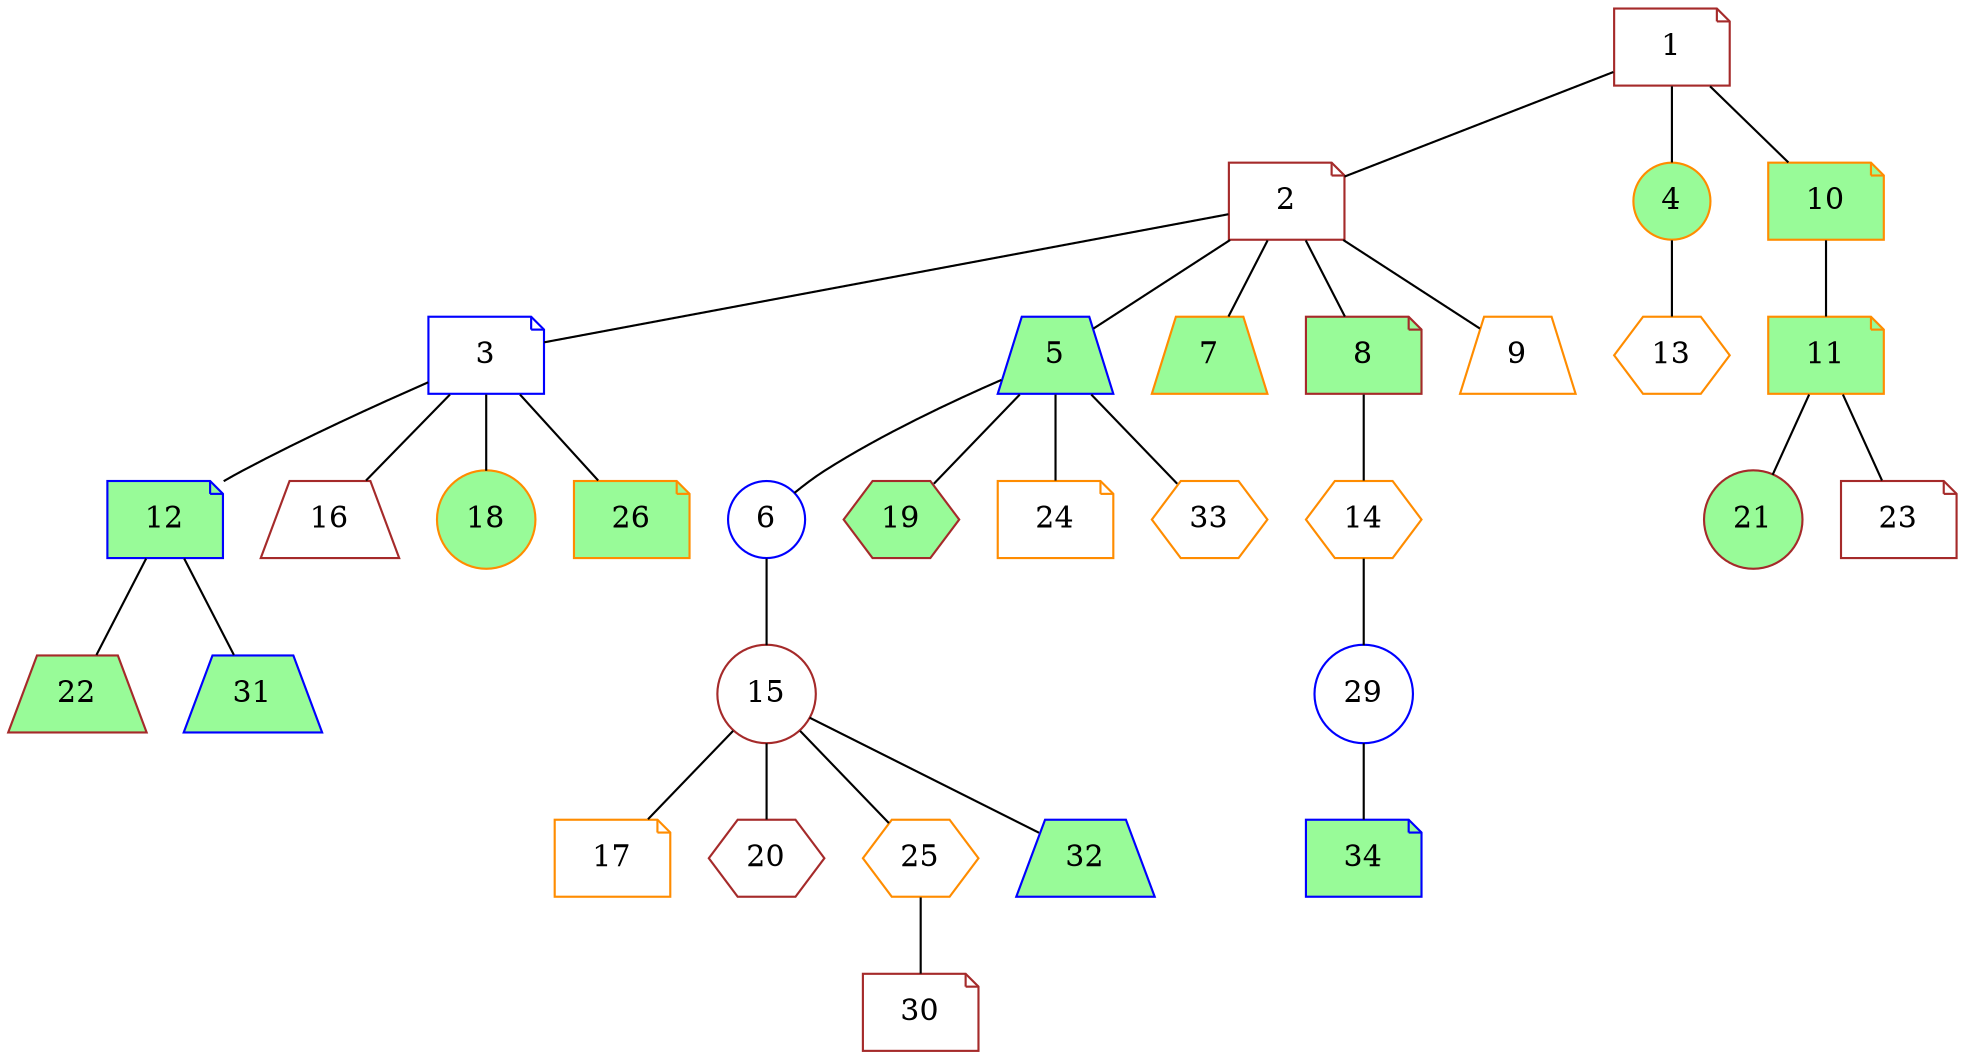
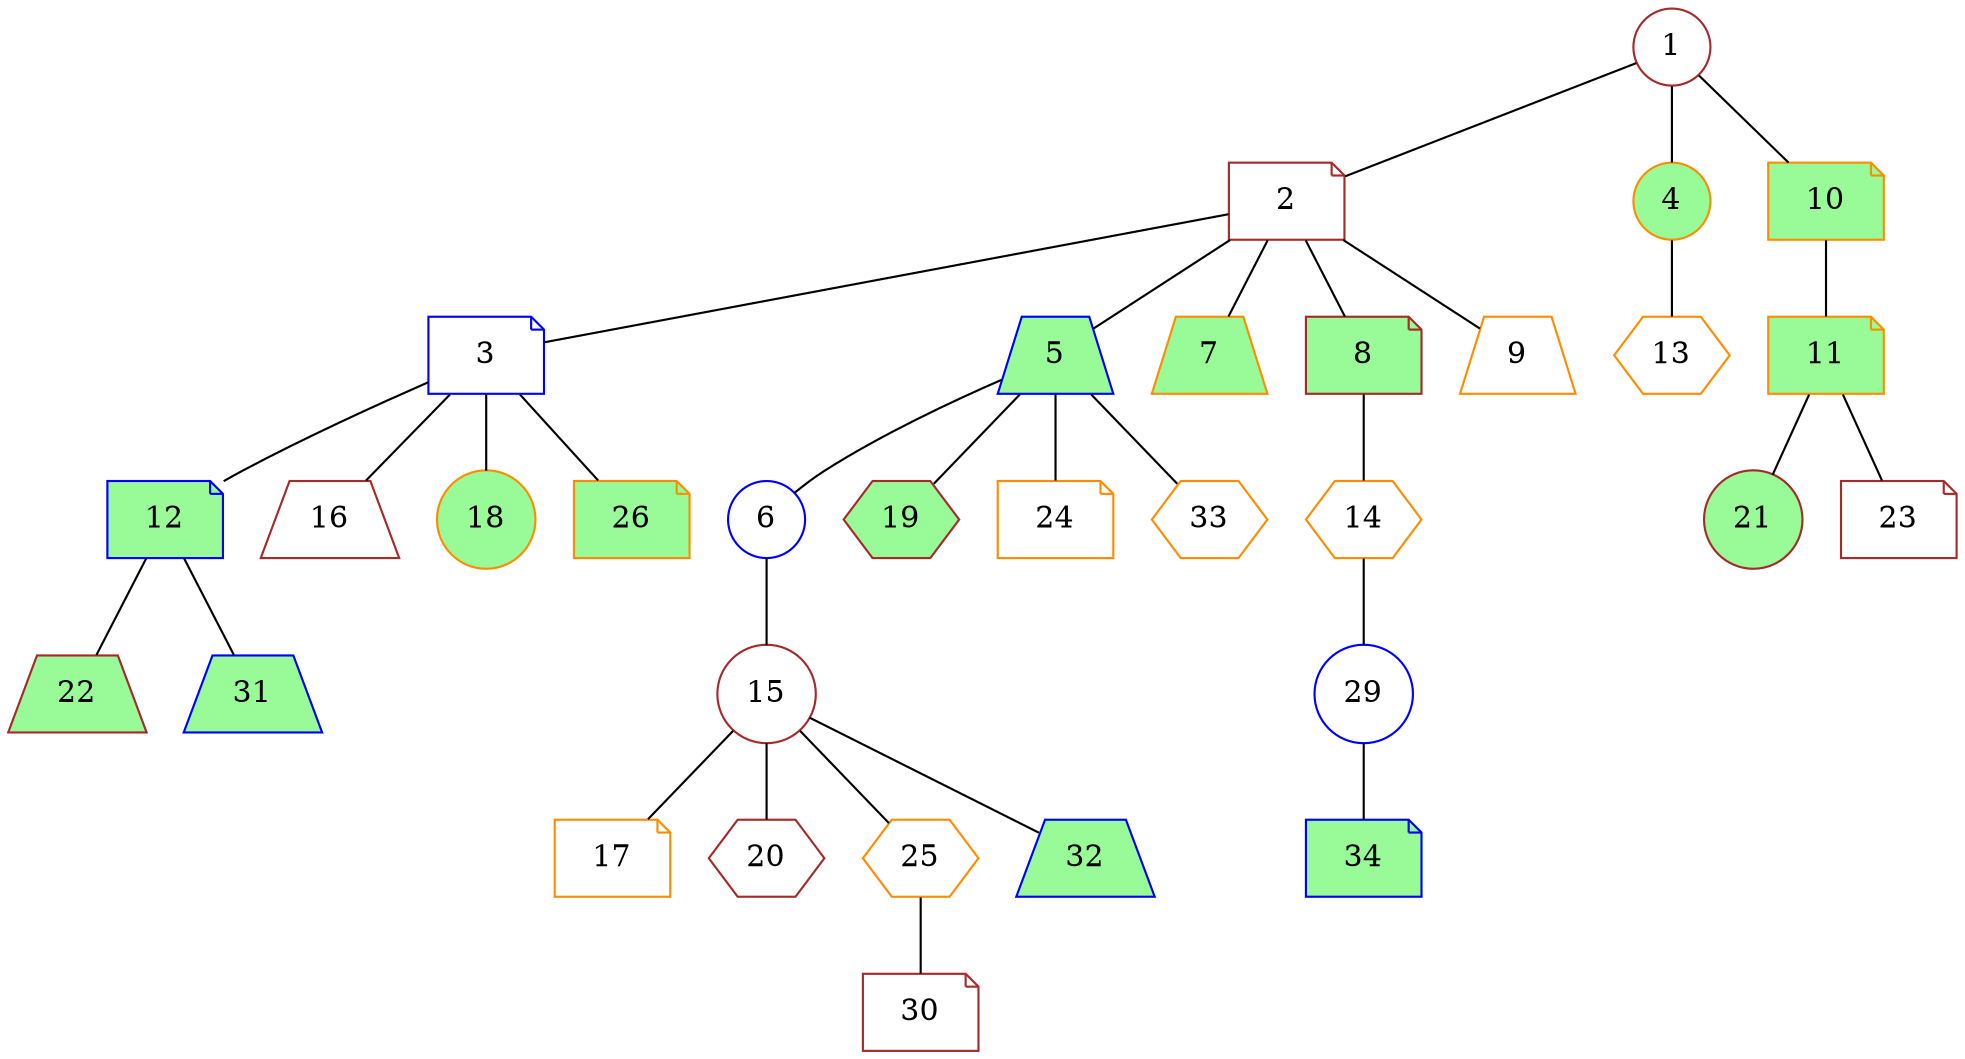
node "1": shape note -> circle
